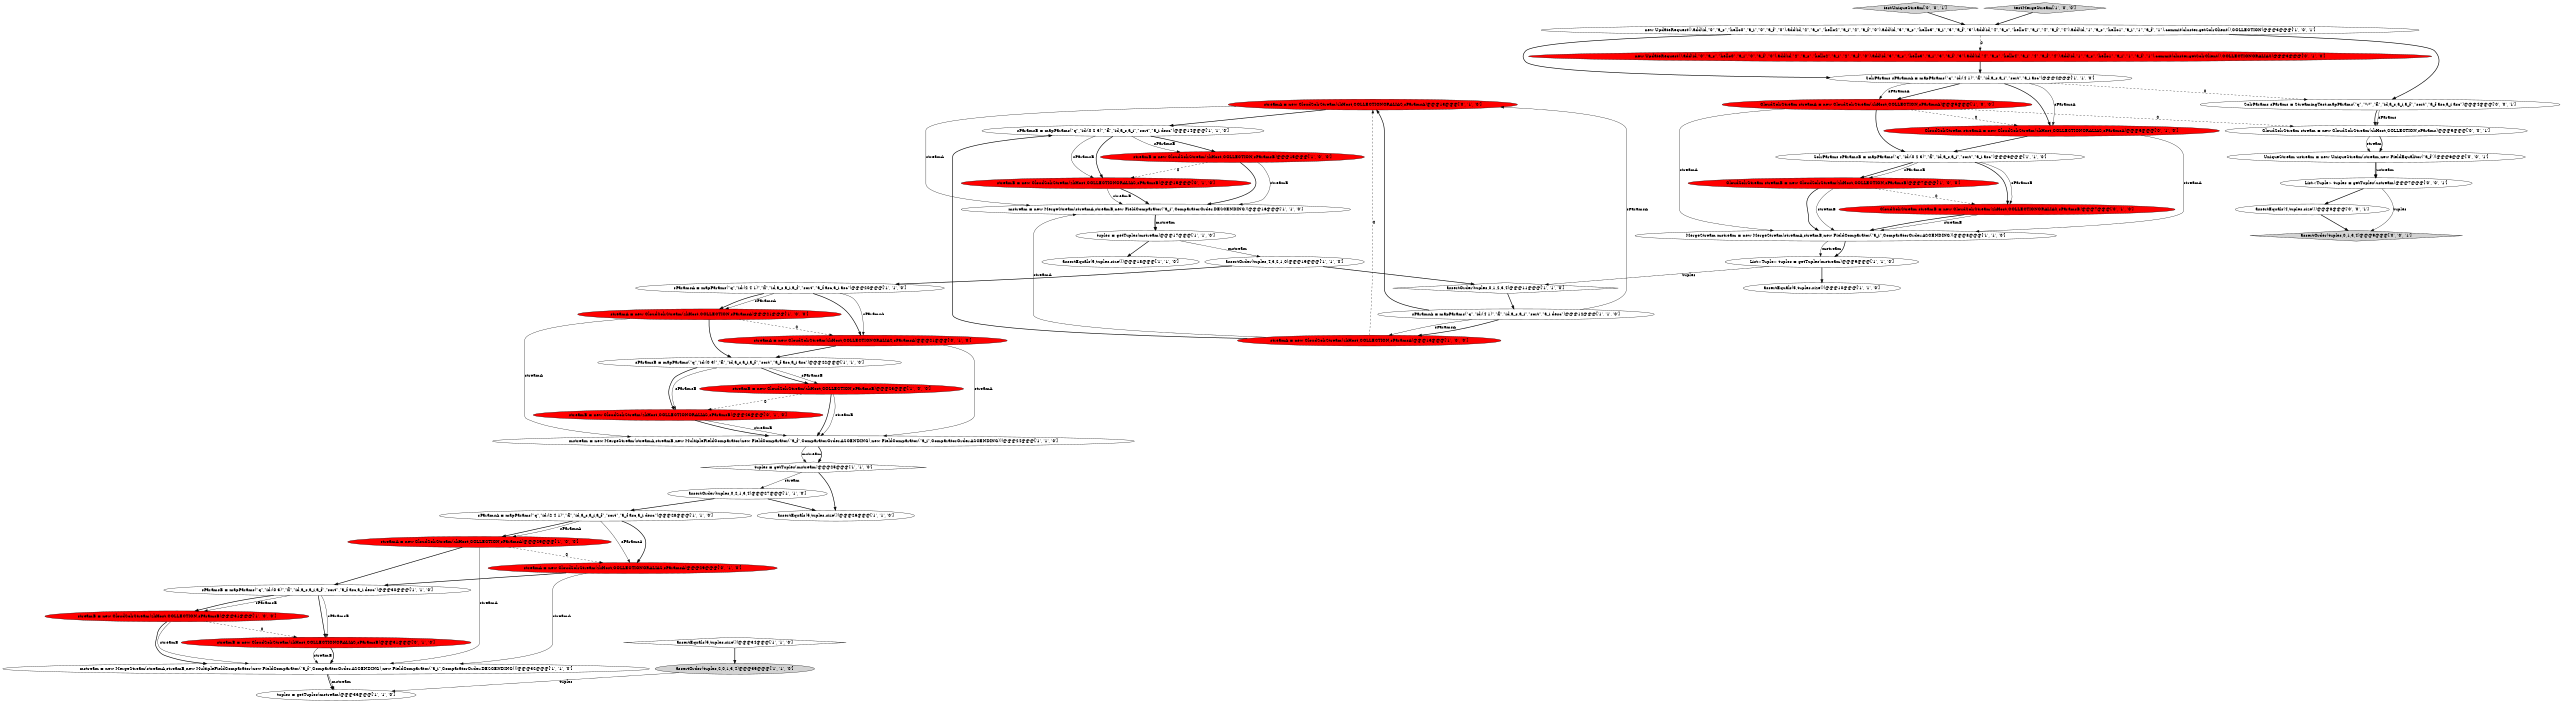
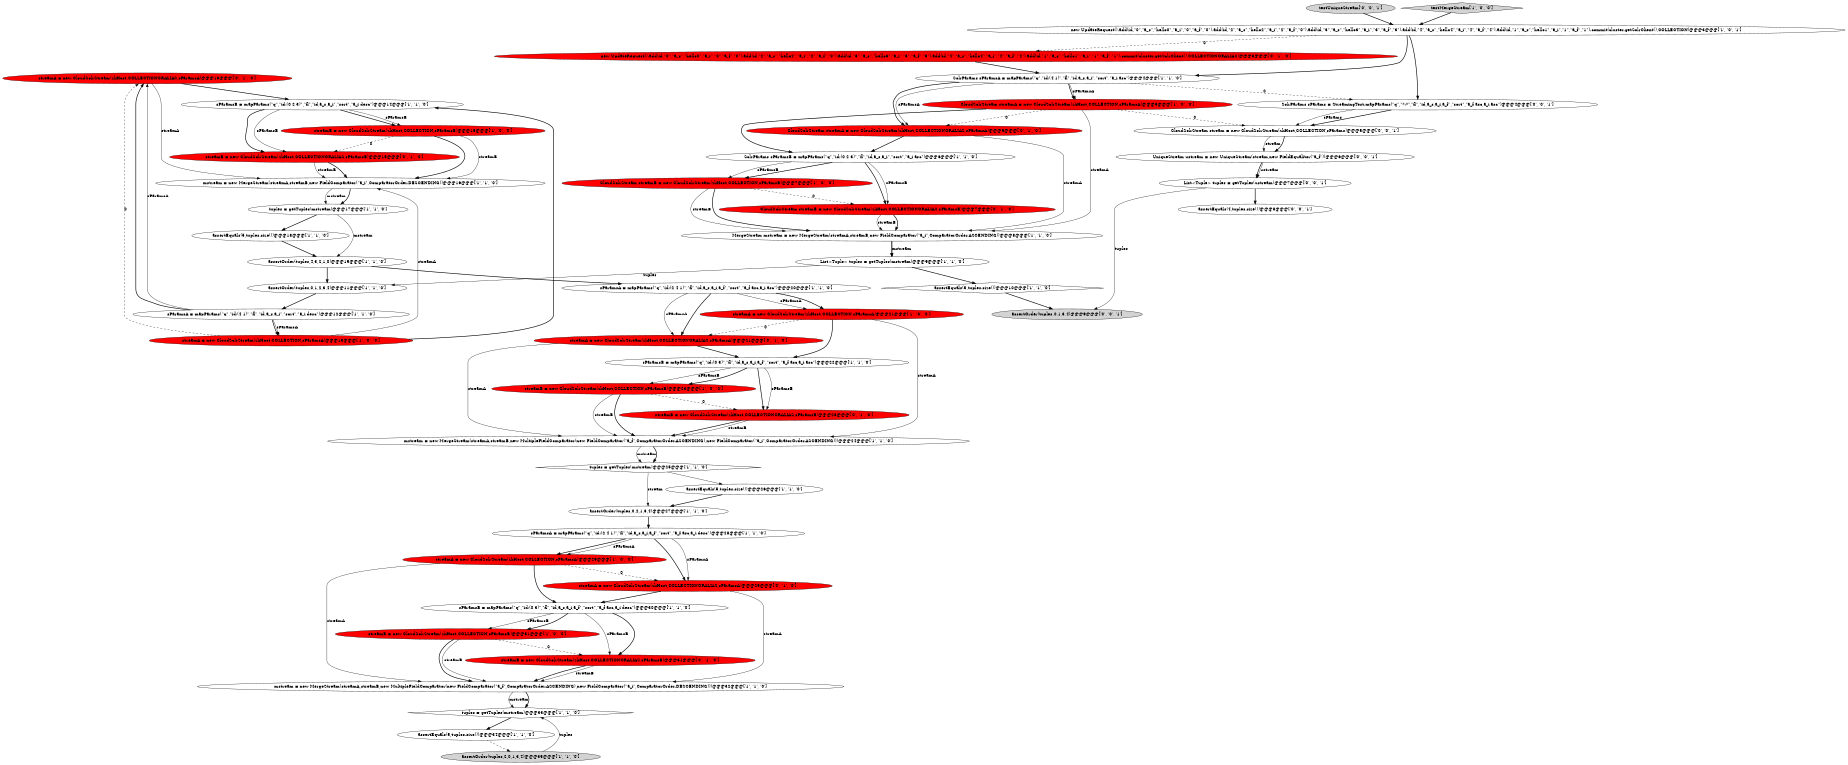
node "testUniqueStream['0', '0', '1']": shape diamond -> ellipse
edge "assertEquals(4,tuples.size())@@@8@@@['0', '0', '1']" -> "assertOrder(tuples,0,1,3,4)@@@9@@@['0', '0', '1']": now "assertEquals(5,tuples.size())@@@10@@@['1', '1', '0']" -> "assertOrder(tuples,0,1,3,4)@@@9@@@['0', '0', '1']"
node "assertOrder(tuples,0,1,3,4)@@@9@@@['0', '0', '1']": shape diamond -> ellipse
edge "assertEquals(5,tuples.size())@@@18@@@['1', '1', '0']" -> "assertOrder(tuples,4,3,2,1,0)@@@19@@@['1', '1', '0']": added
node "assertOrder(tuples,0,1,2,3,4)@@@11@@@['1', '1', '0']": shape diamond -> ellipse
node "assertEquals(5,tuples.size())@@@10@@@['1', '1', '0']": shape ellipse -> diamond
edge "tuples = getTuples(mstream)@@@25@@@['1', '1', '0']" -> "assertEquals(5,tuples.size())@@@26@@@['1', '1', '0']": style bold -> solid
edge "assertOrder(tuples,0,2,1,3,4)@@@27@@@['1', '1', '0']" -> "assertEquals(5,tuples.size())@@@26@@@['1', '1', '0']": reversed
node "assertEquals(5,tuples.size())@@@34@@@['1', '1', '0']": shape diamond -> ellipse
edge "assertEquals(5,tuples.size())@@@34@@@['1', '1', '0']" -> "assertOrder(tuples,2,0,1,3,4)@@@35@@@['1', '1', '0']": style bold -> dashed
node "tuples = getTuples(mstream)@@@33@@@['1', '1', '0']": shape ellipse -> diamond
edge "tuples = getTuples(mstream)@@@33@@@['1', '1', '0']" -> "assertEquals(5,tuples.size())@@@34@@@['1', '1', '0']": added
